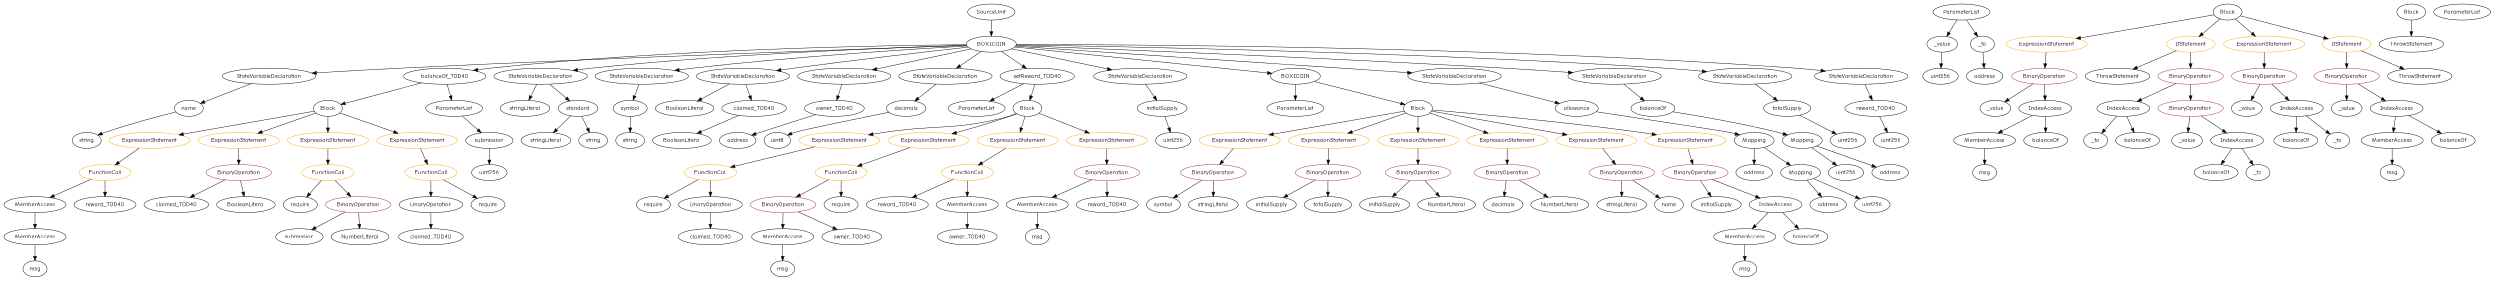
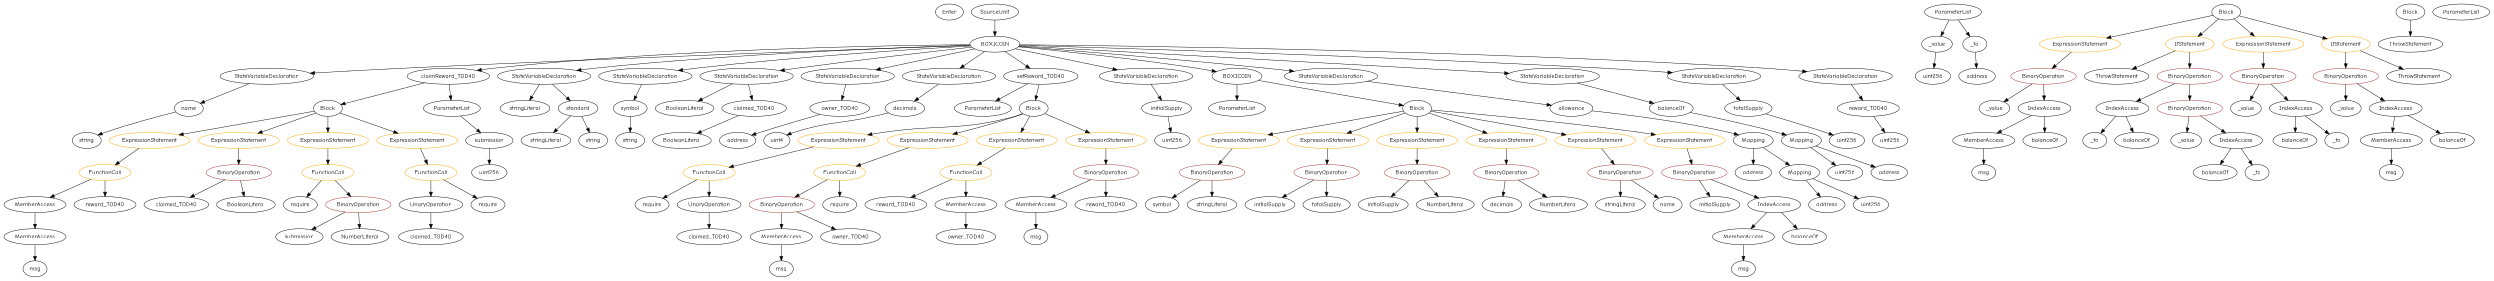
node "Enter": added
node "balanceOf_TOD40": label "balanceOf_TOD40" -> "claimReward_TOD40"
node "uint8": label "uint8" -> "uint4"
